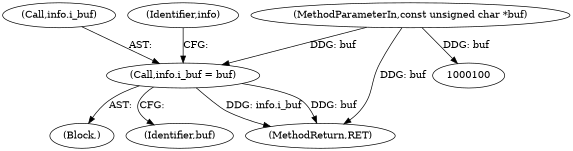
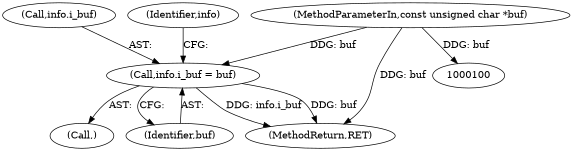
edge "(Identifier,buf)" -> "(Call,info.i_buf = buf)": added, label "AST:"
node "(Block,)": label "(Block,)" -> "(Call,)"
